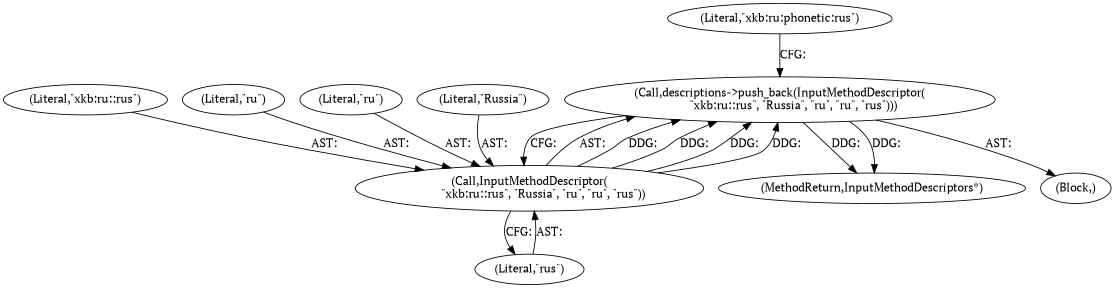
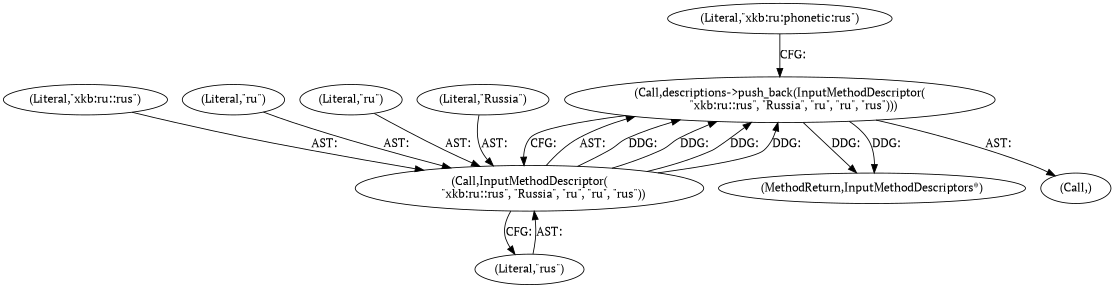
node "(Block,)": label "(Block,)" -> "(Call,)"
